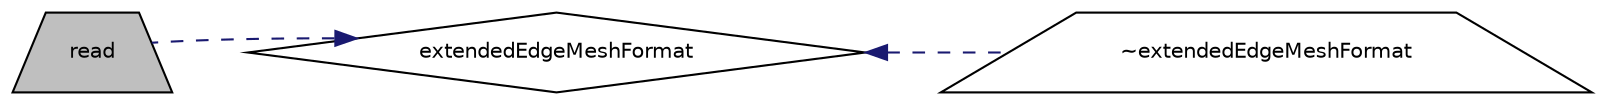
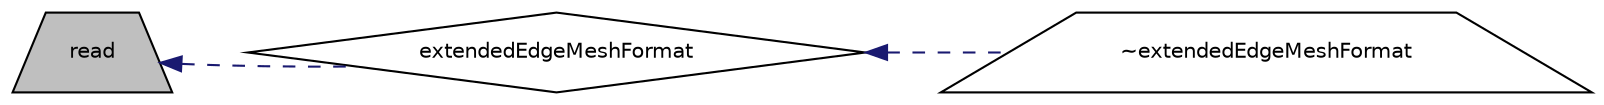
edge "read" -> "extendedEdgeMeshFormat": reversed
